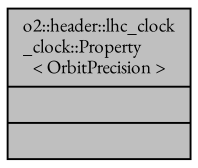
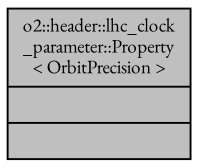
node "o2::header::lhc_clock": text "_clock::Property" -> "_parameter::Property"
